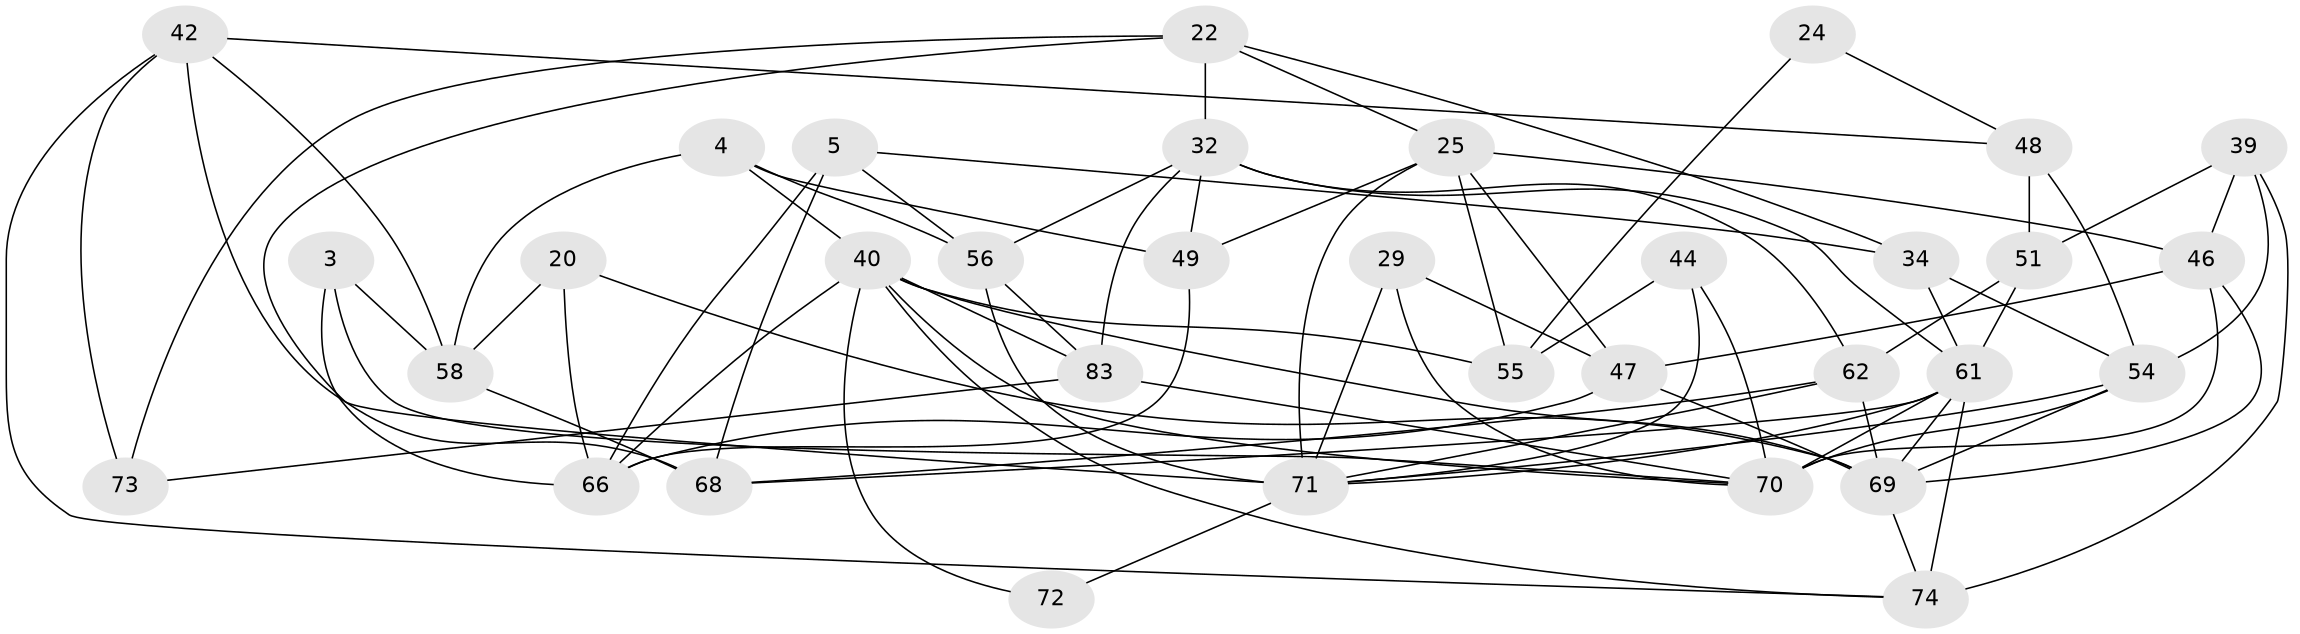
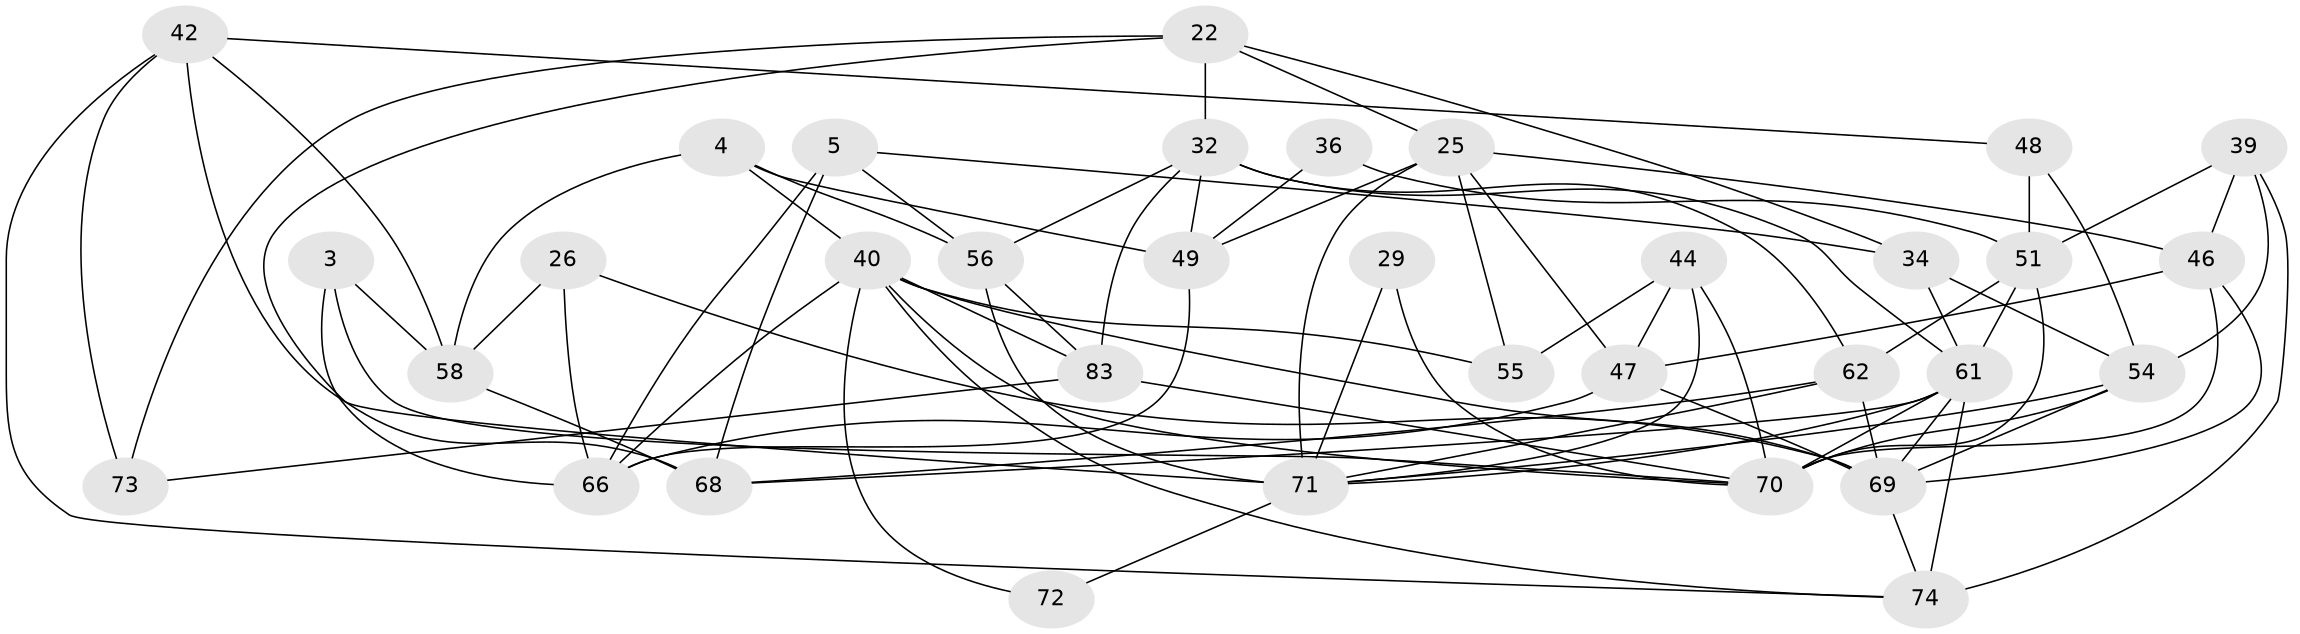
node "24": removed
node "36": added
node "20": label "20" -> "26"
edge "29" -- "47": now "44" -- "47"
edge "51" -- "70": added
